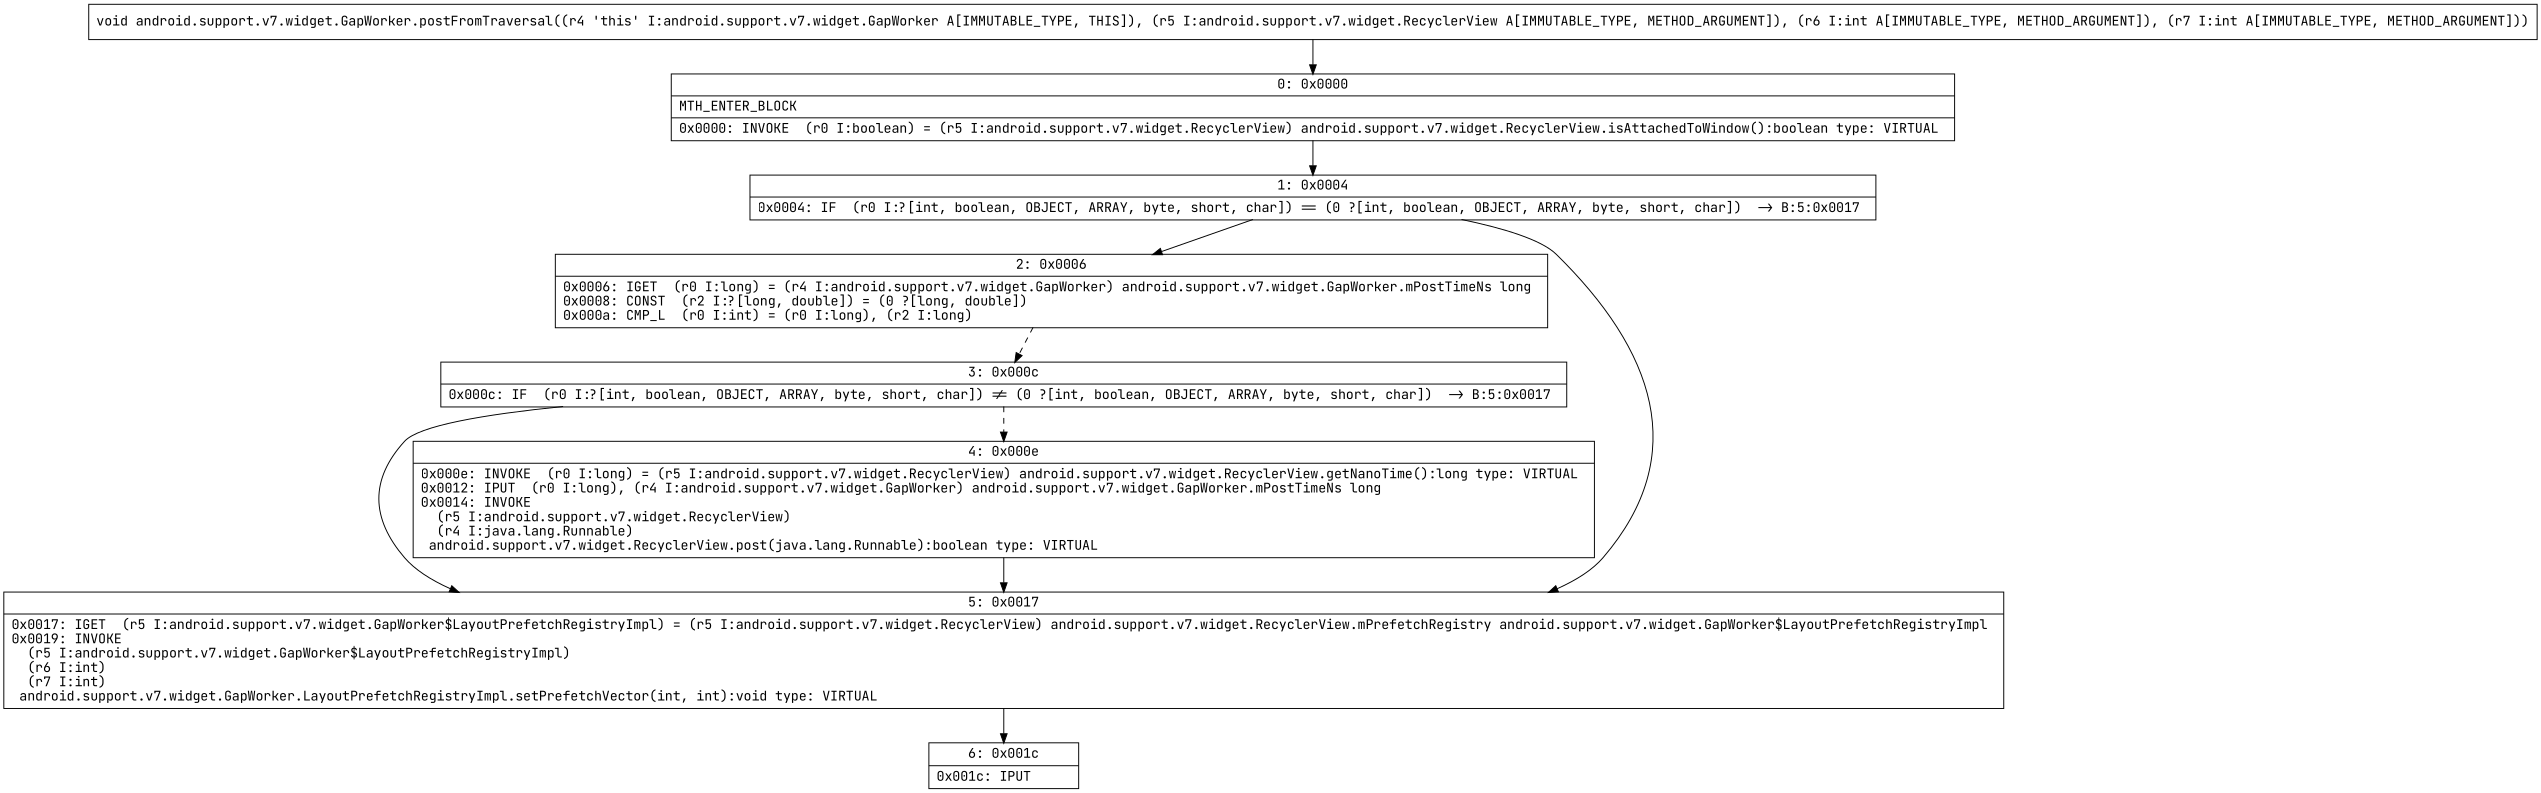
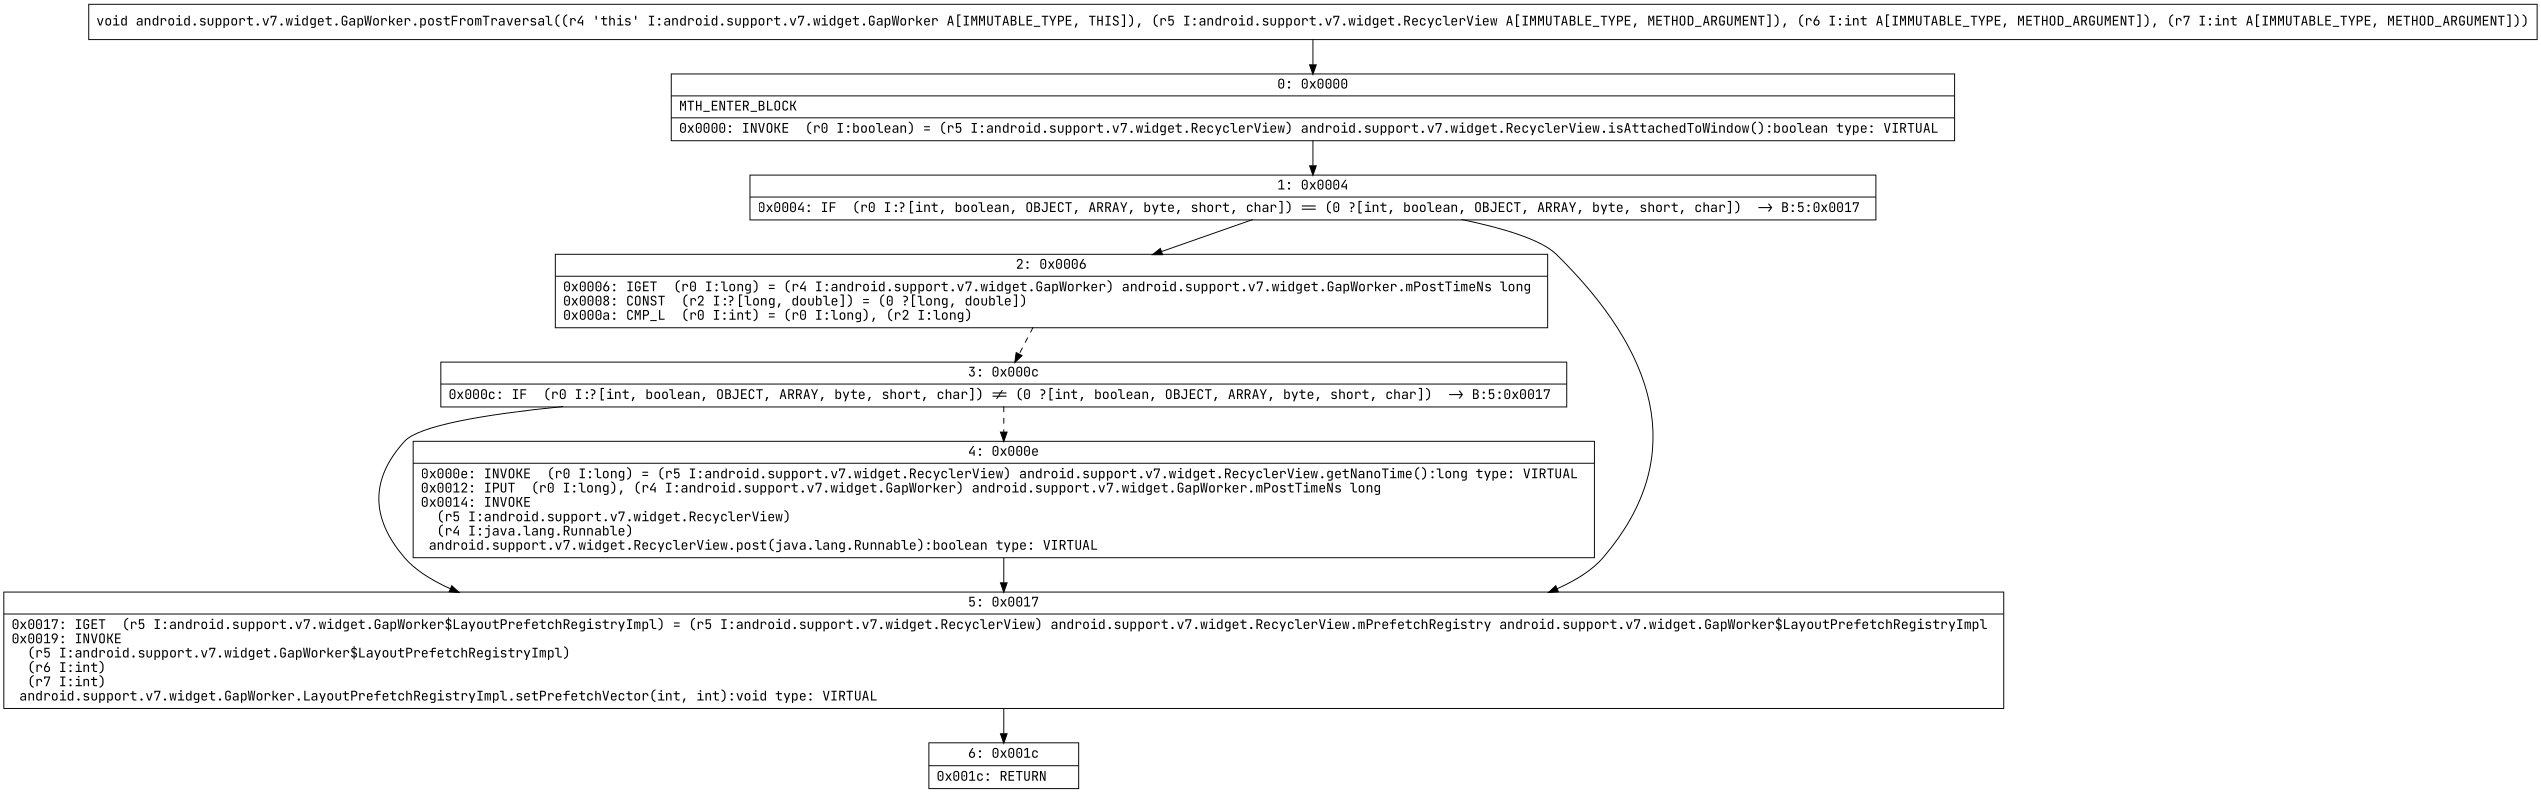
node "6: 0x001c": text "0x001c: IPUT" -> "0x001c: RETURN"
